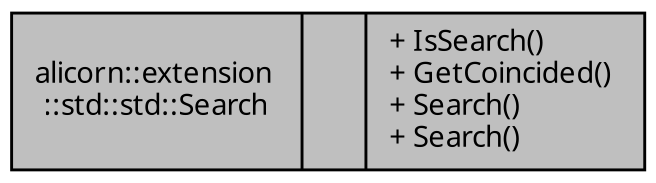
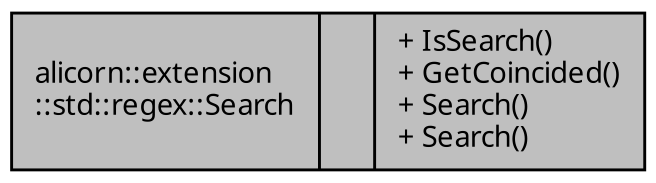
node "alicorn::extension": text "::std::std::Search" -> "::std::regex::Search"
